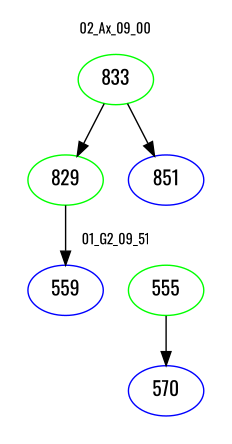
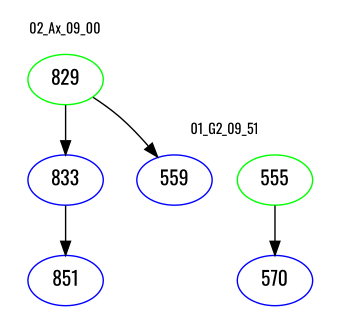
node "833": color green -> blue
edge "833" -> "829": reversed
